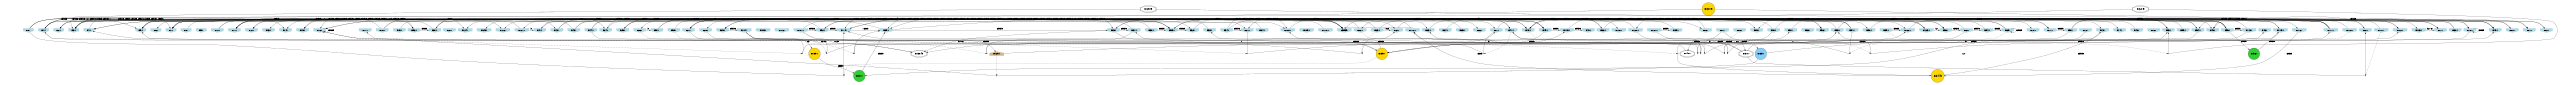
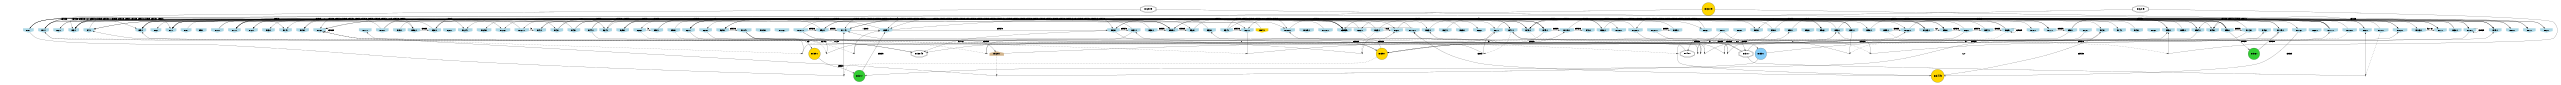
edge "#90:1" -> "#2:1": now "#90:1" -> "#0:1"
node "#84:1": fillcolor lightblue -> gold
node "#60:1": added
